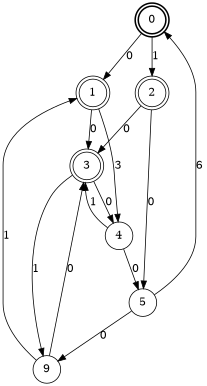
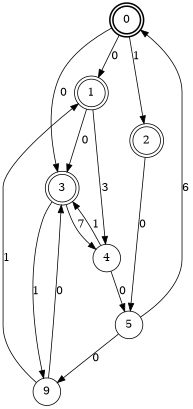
edge "2" -> "3": now "0" -> "3"
edge "3" -> "4": label "0" -> "7"
